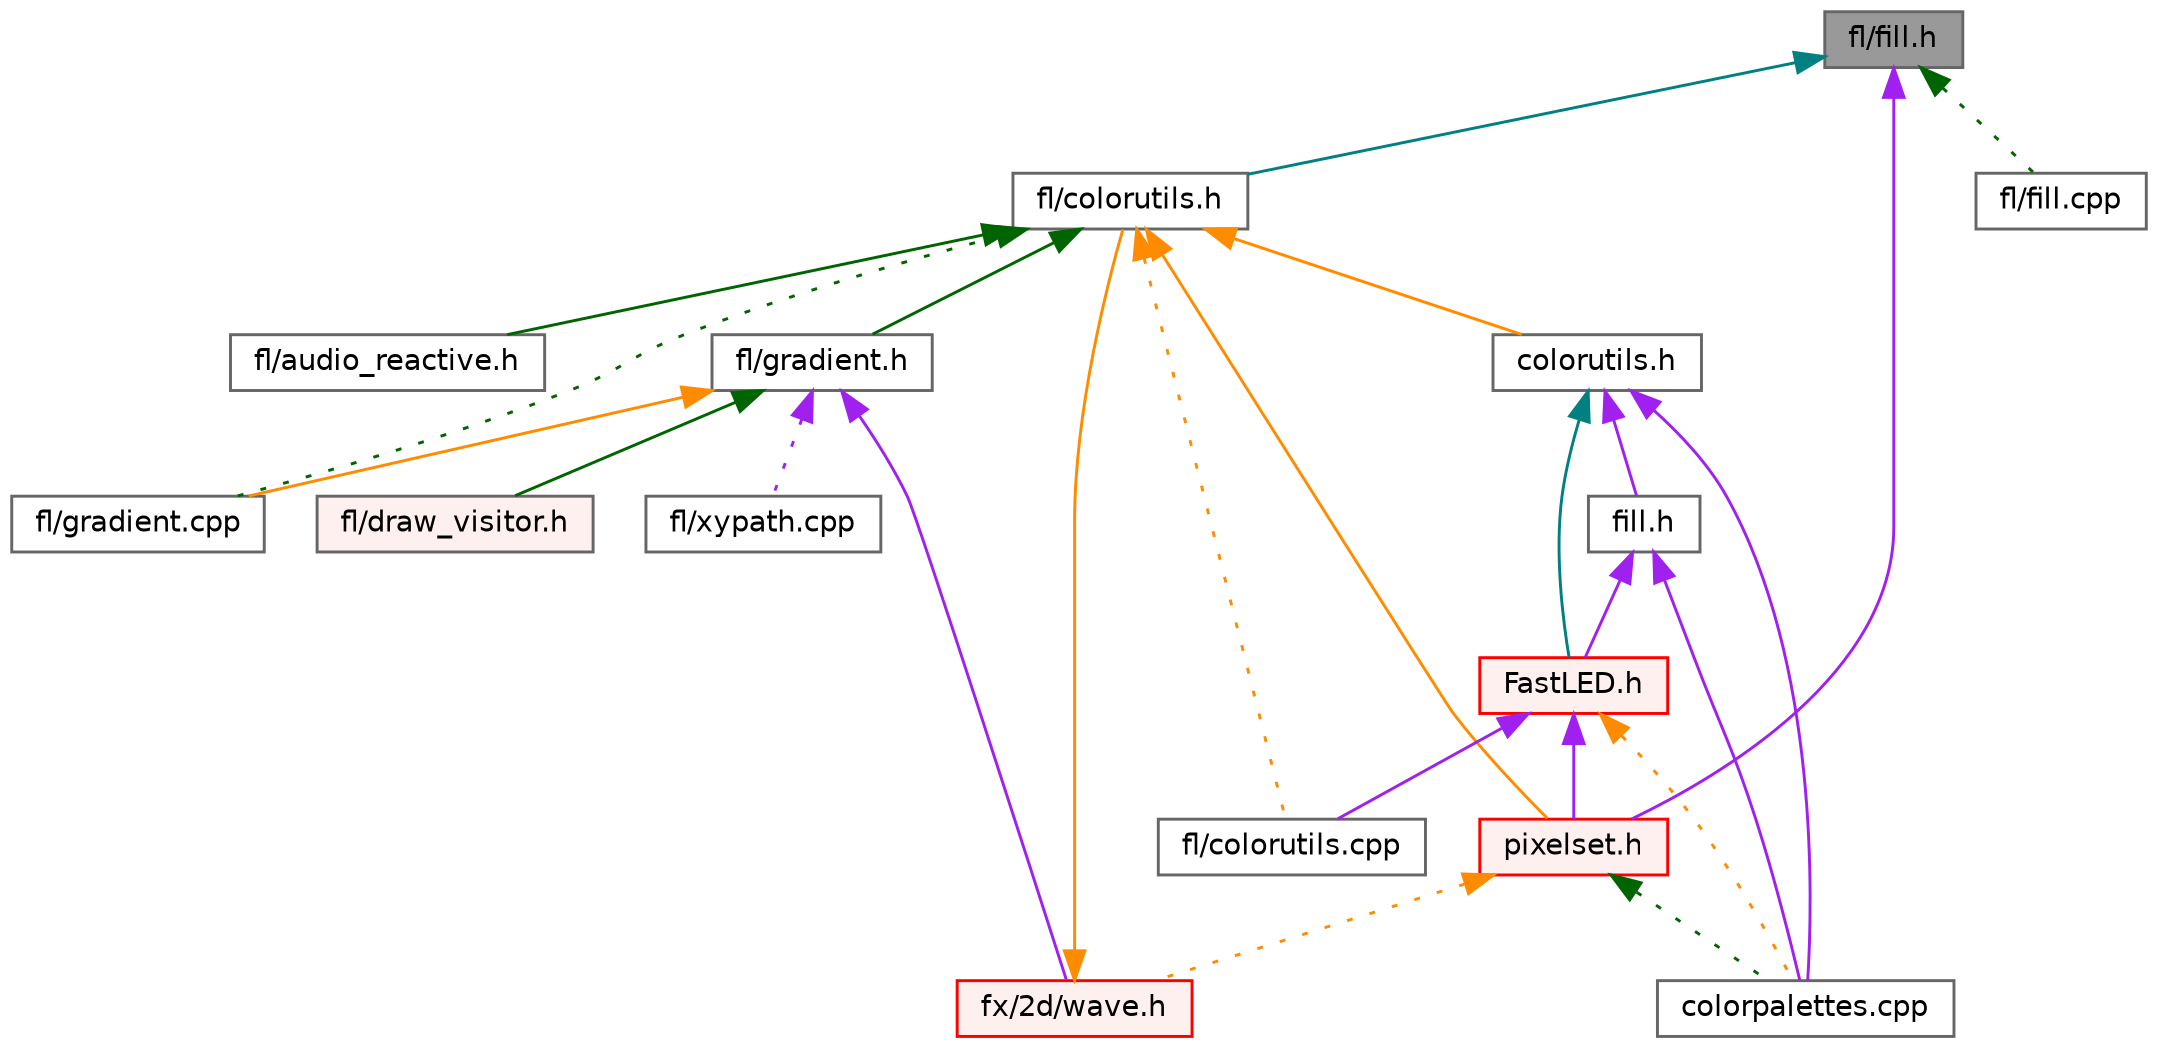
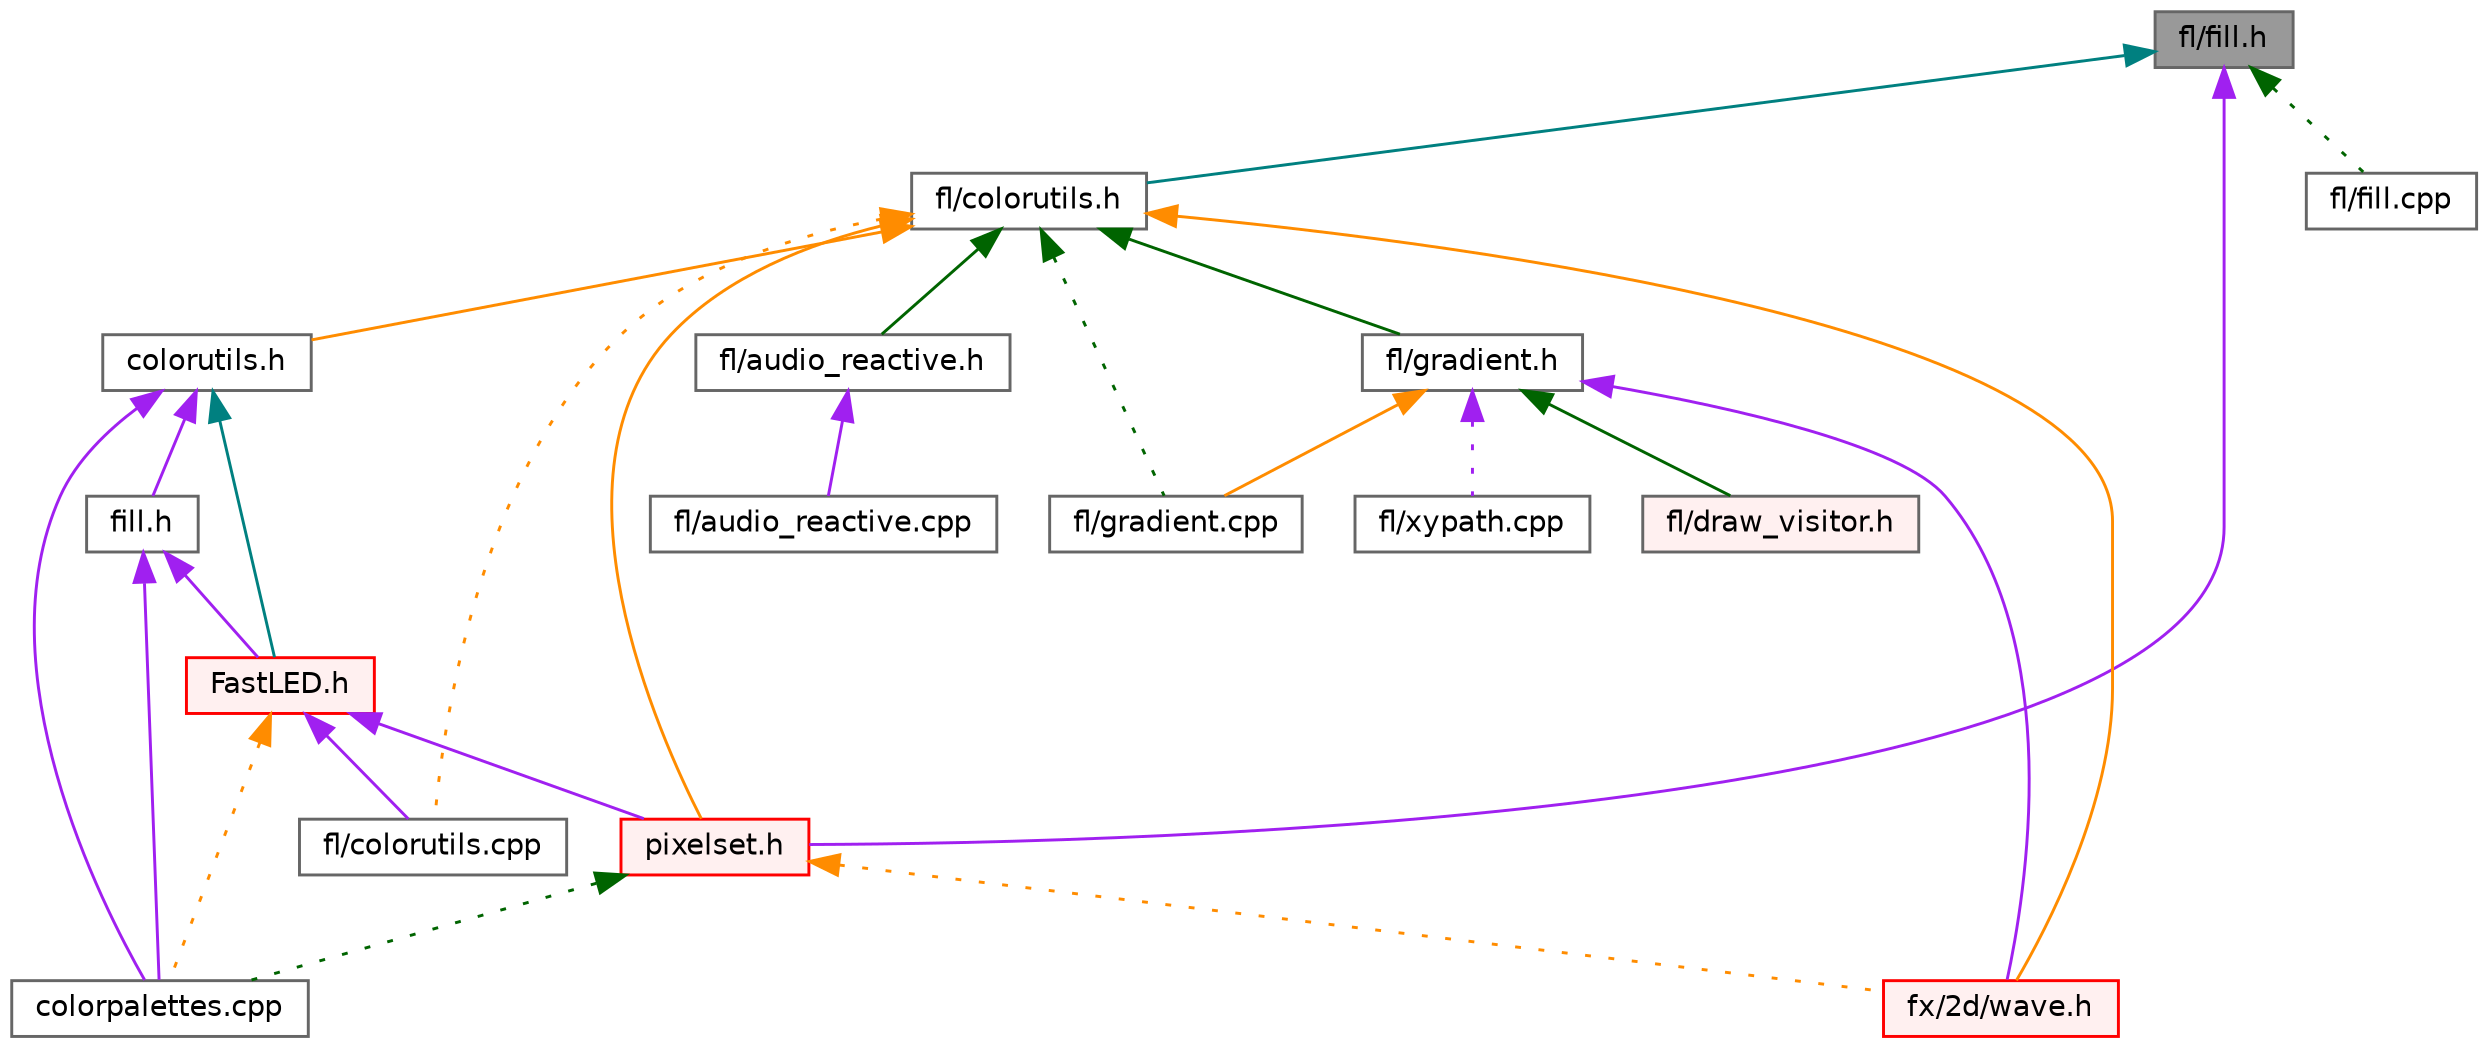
node "fl/audio_reactive.cpp": added
edge "fl/colorutils.h" -> "fx/2d/wave.h": reversed
